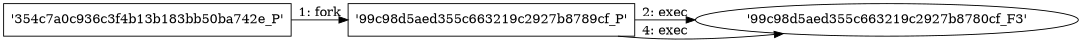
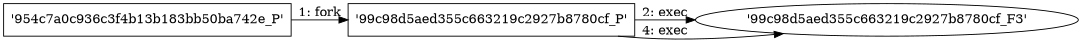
node "'354c7a0c936c3f4b13b183bb50ba742e_P'": label "'354c7a0c936c3f4b13b183bb50ba742e_P'" -> "'954c7a0c936c3f4b13b183bb50ba742e_P'"
node "'99c98d5aed355c663219c2927b8789cf_P'": label "'99c98d5aed355c663219c2927b8789cf_P'" -> "'99c98d5aed355c663219c2927b8780cf_P'"
